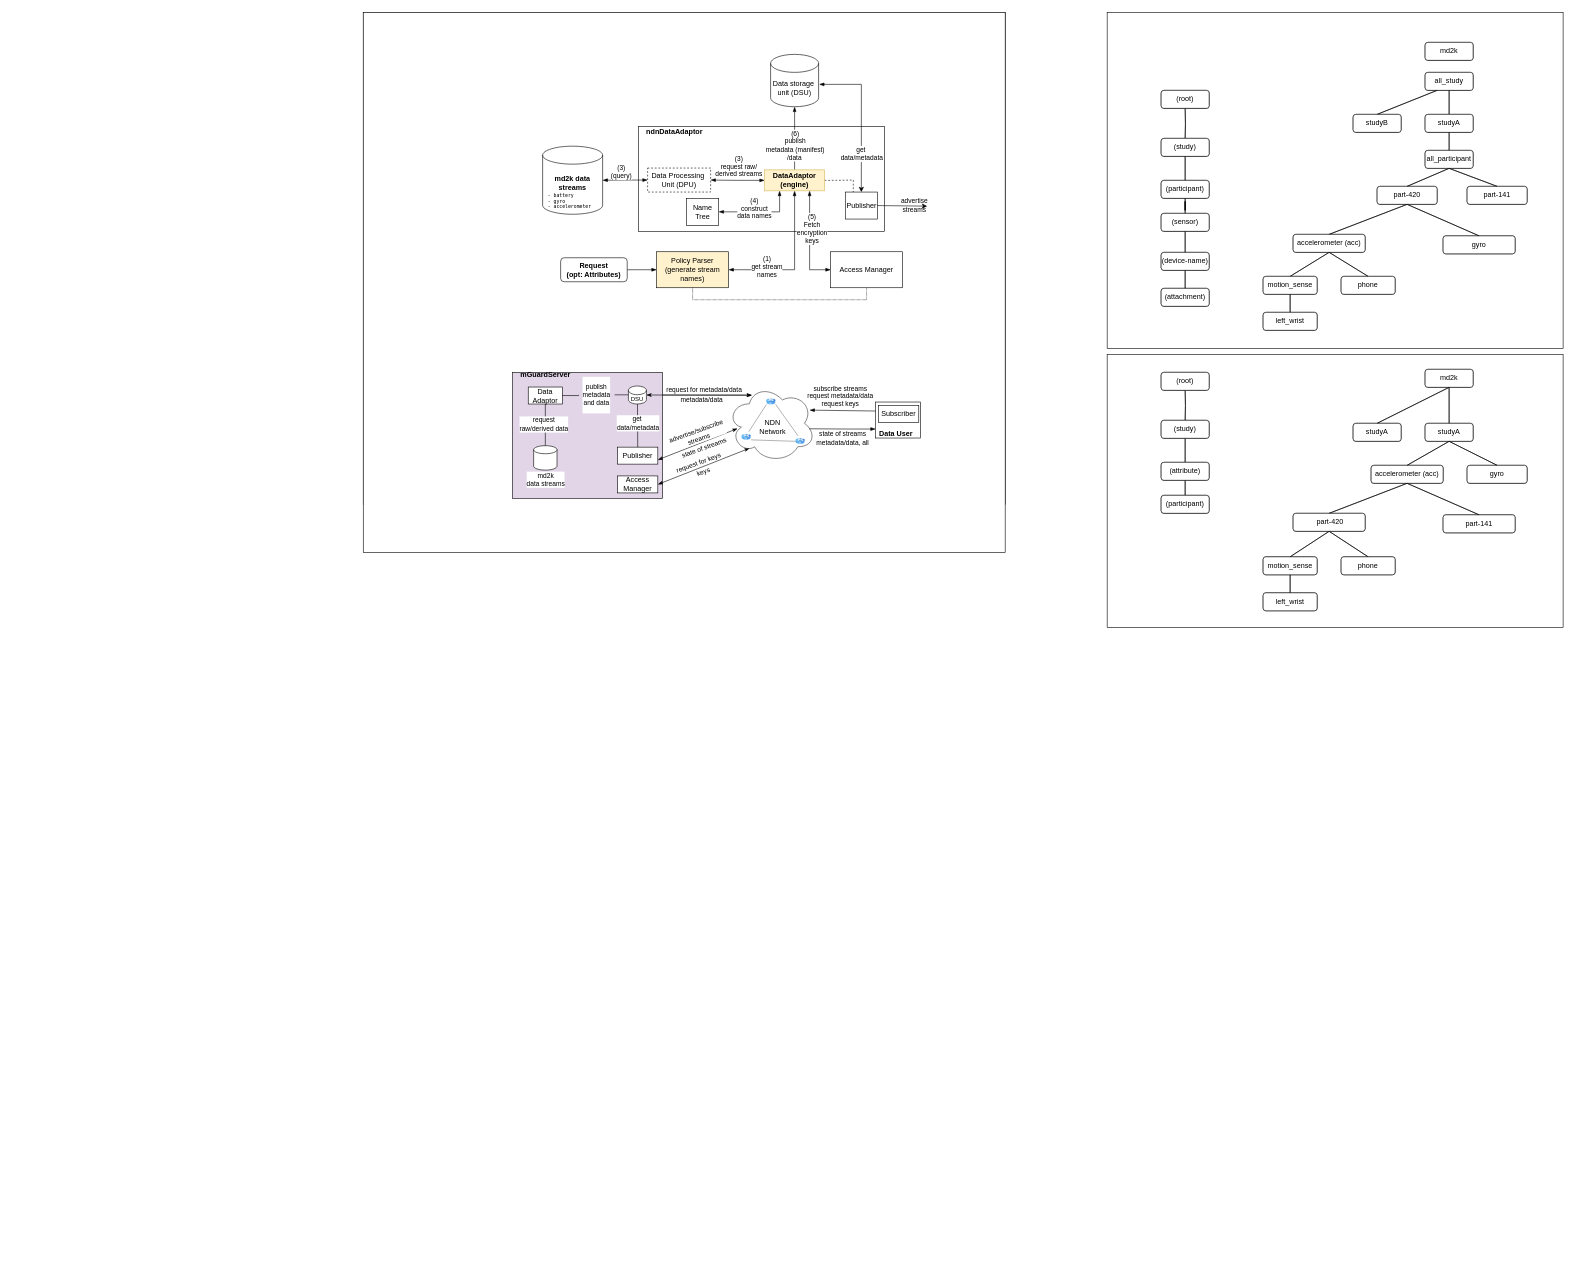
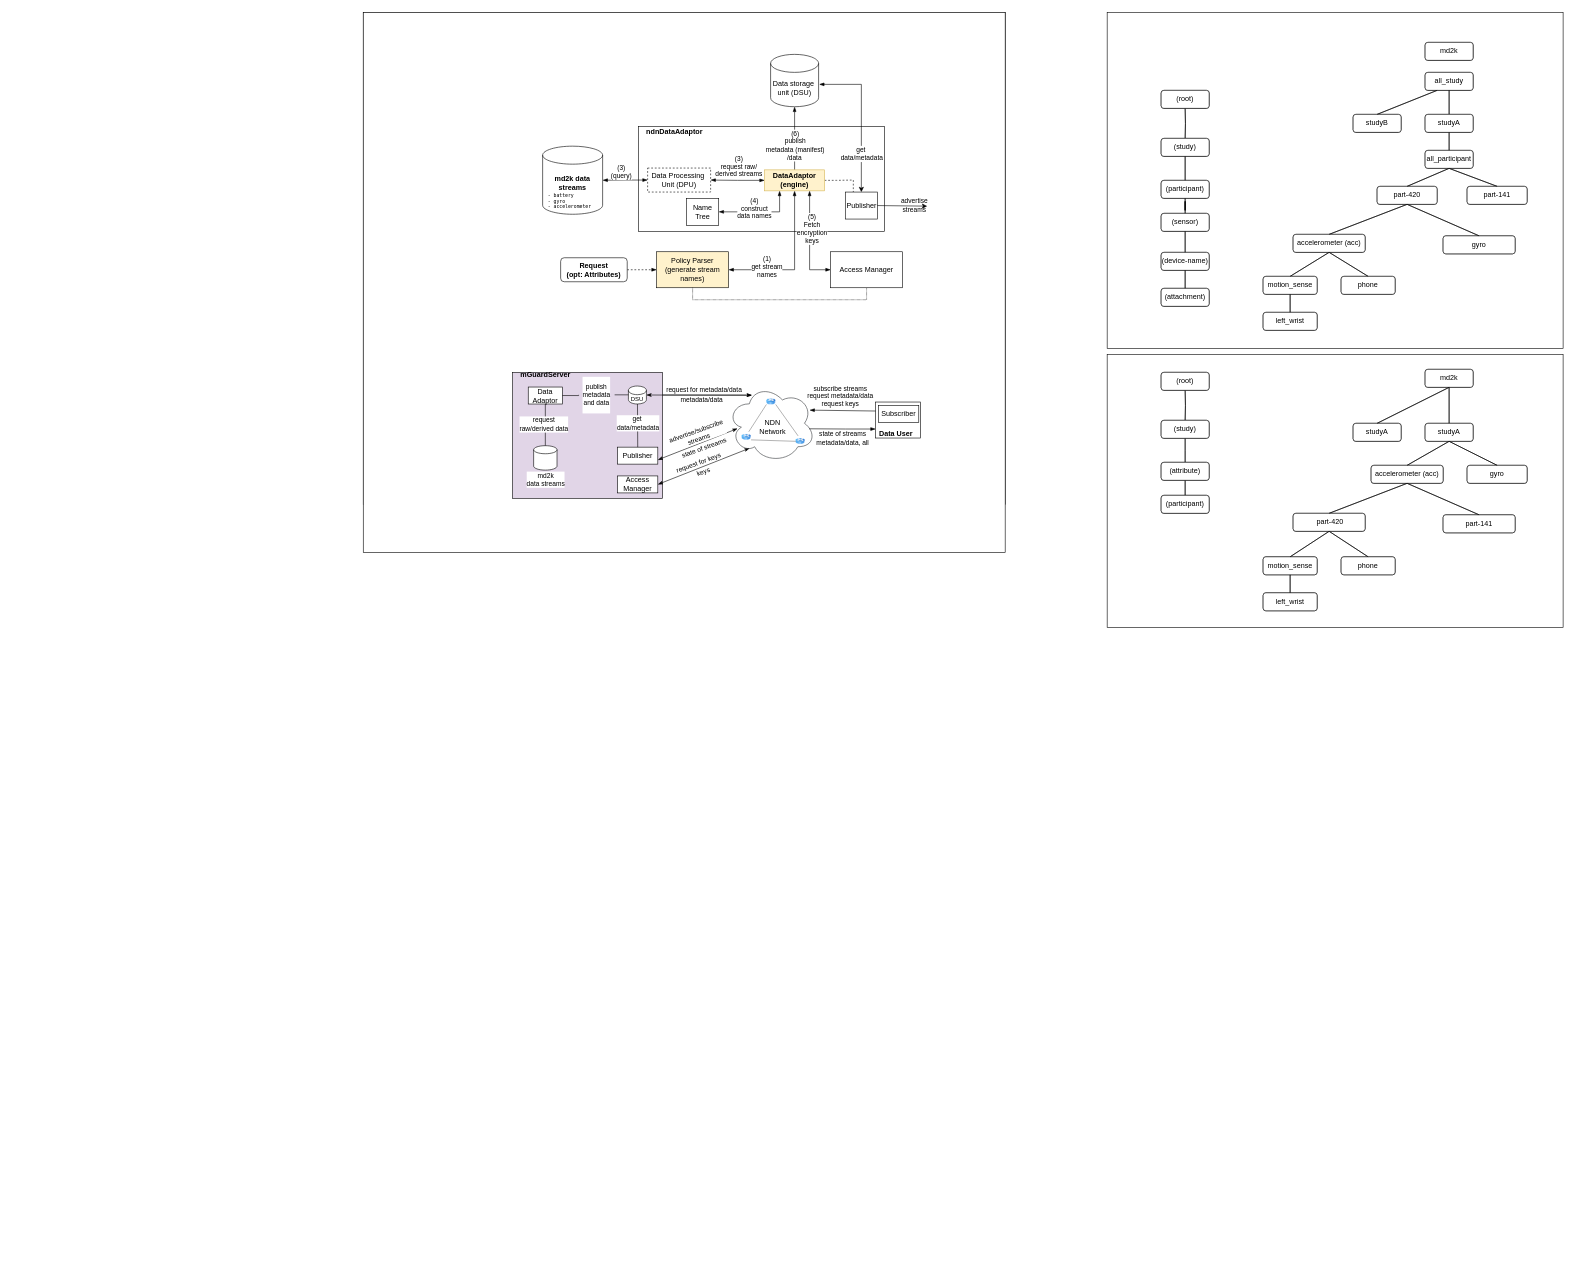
edge "Request (opt: Attributes)" -> "Policy Parser (generate stream names)": style solid -> dashed
